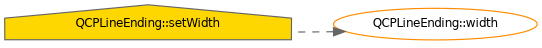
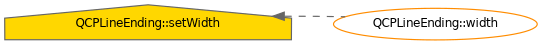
edge "QCPLineEnding::setWidth" -> "QCPLineEnding::width": reversed
